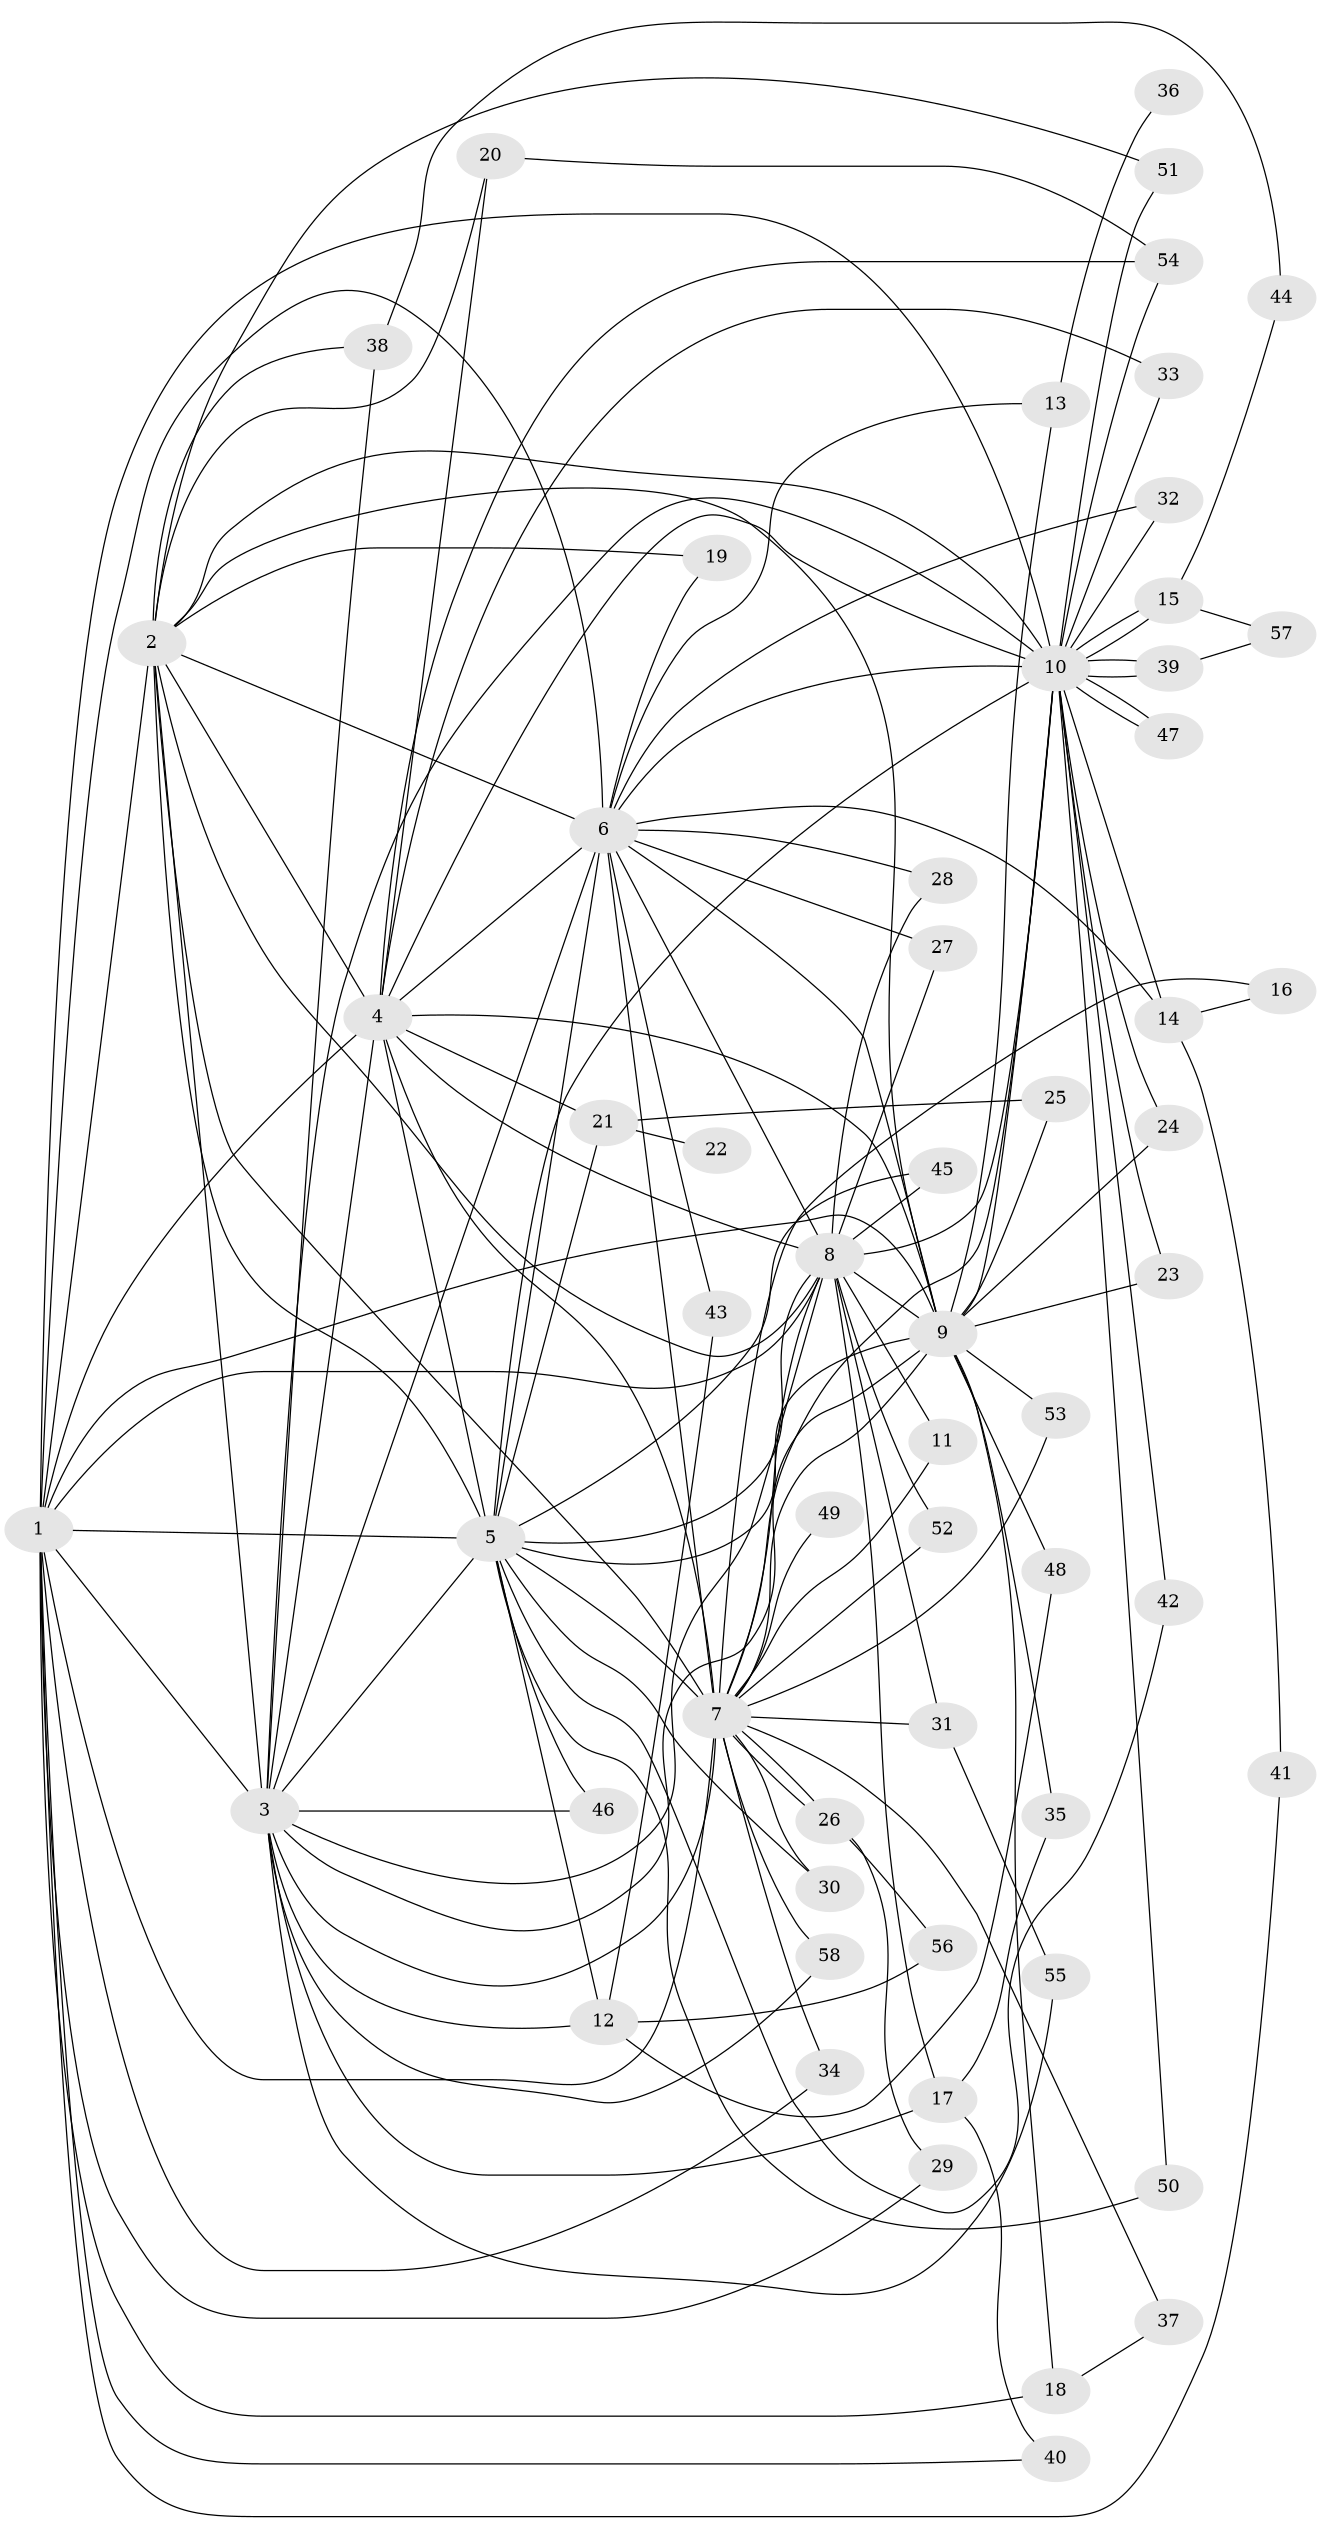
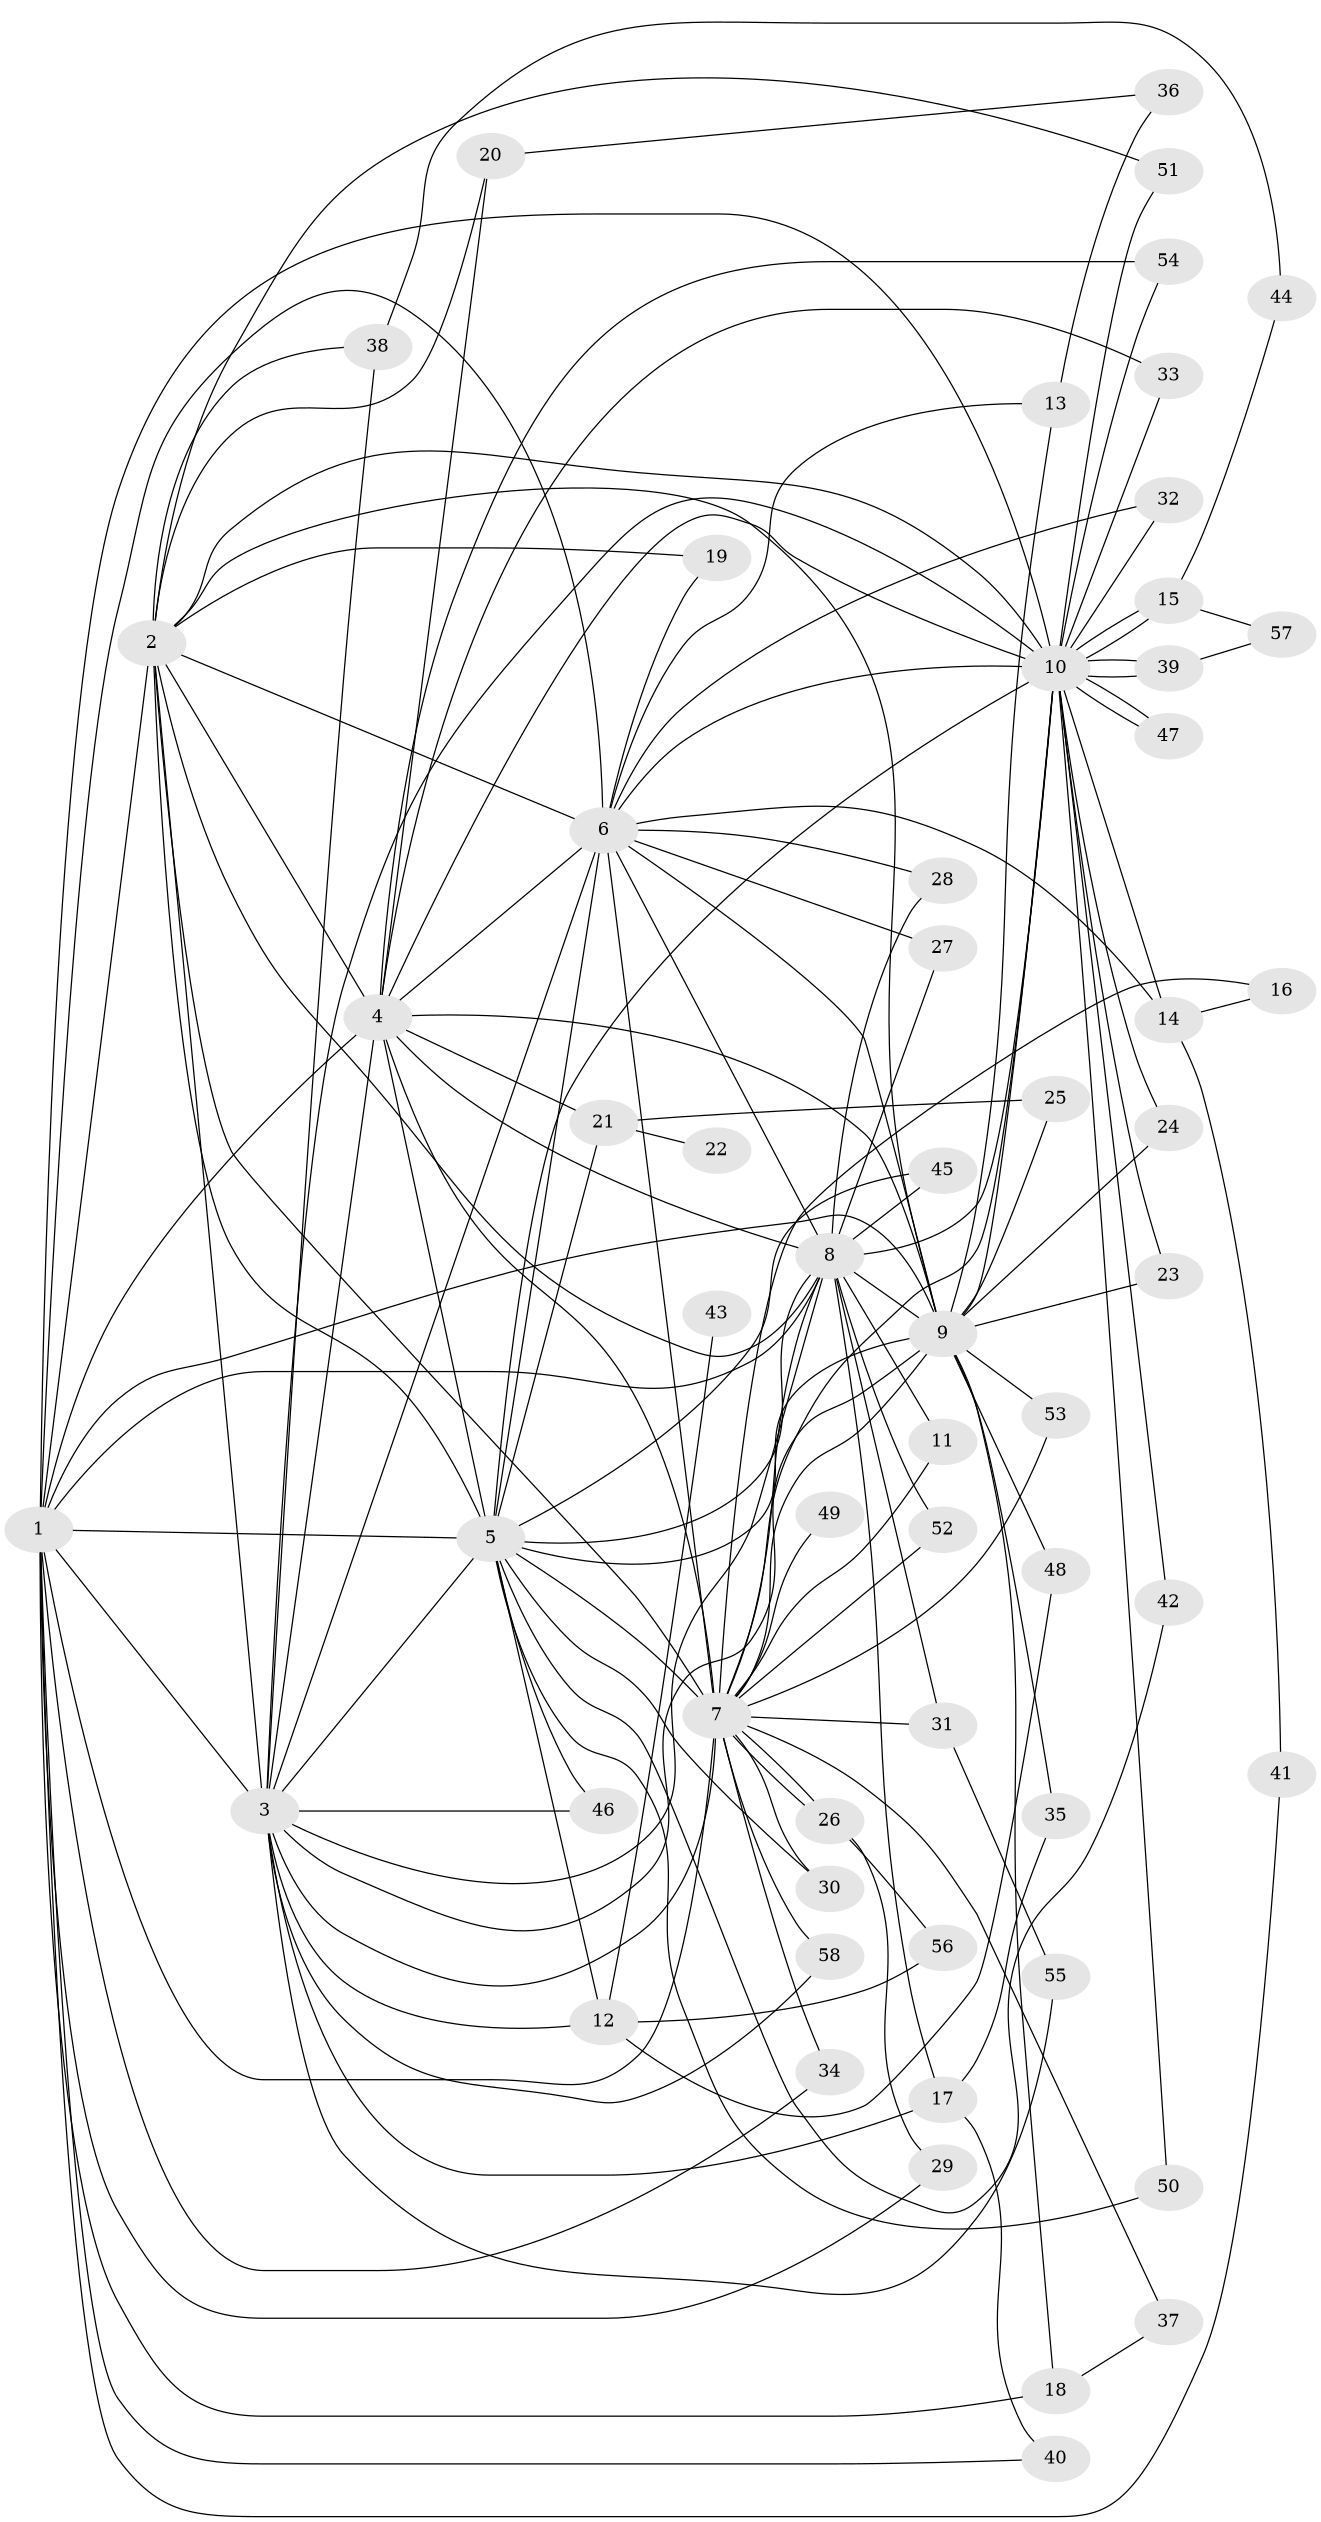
edge "20" -- "54": now "20" -- "36"
edge "6" -- "43": removed
